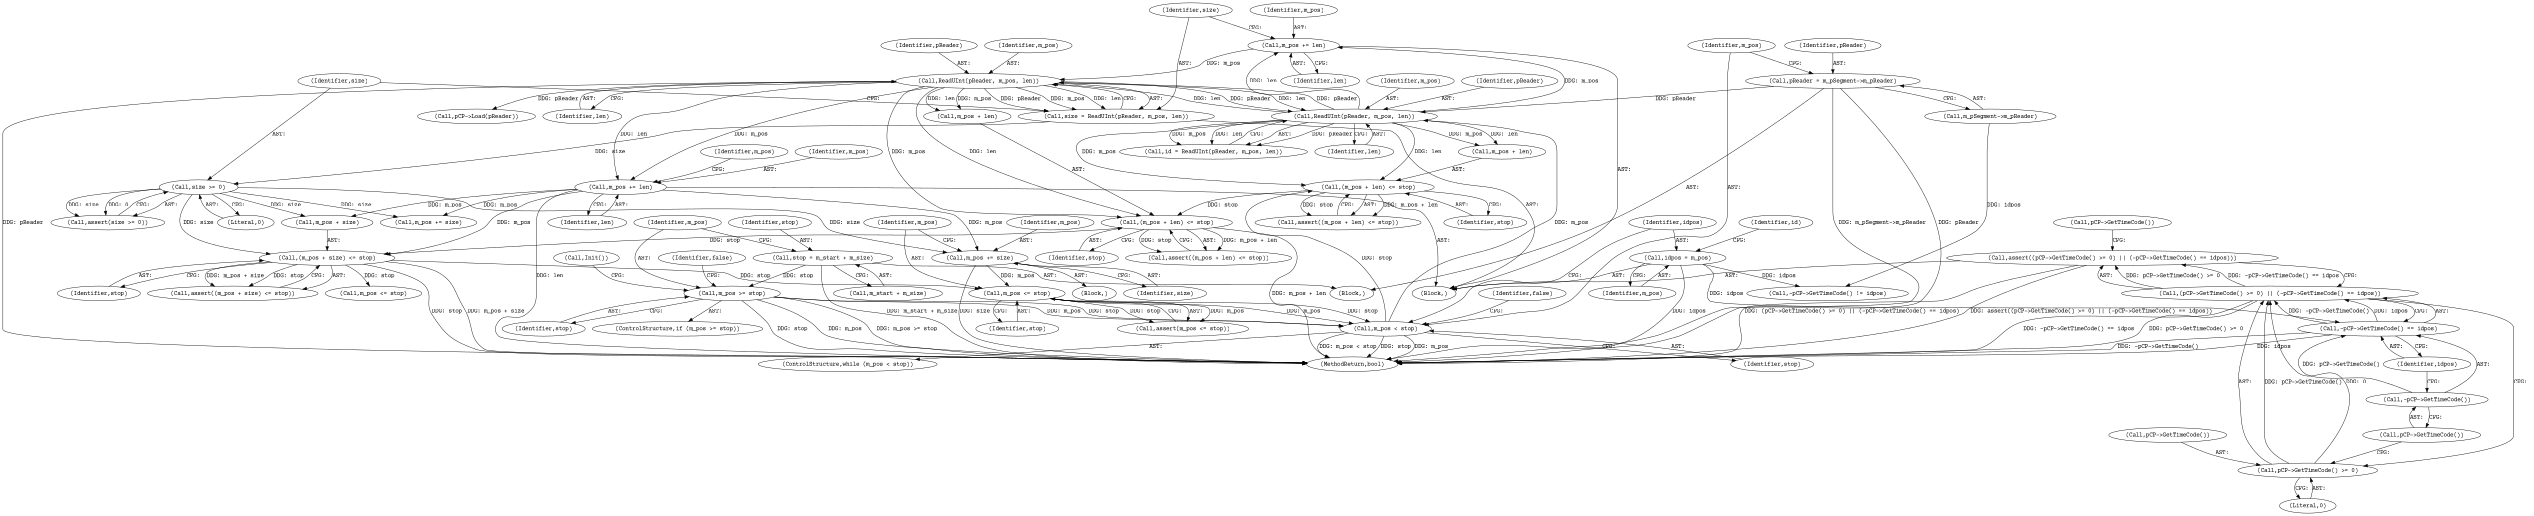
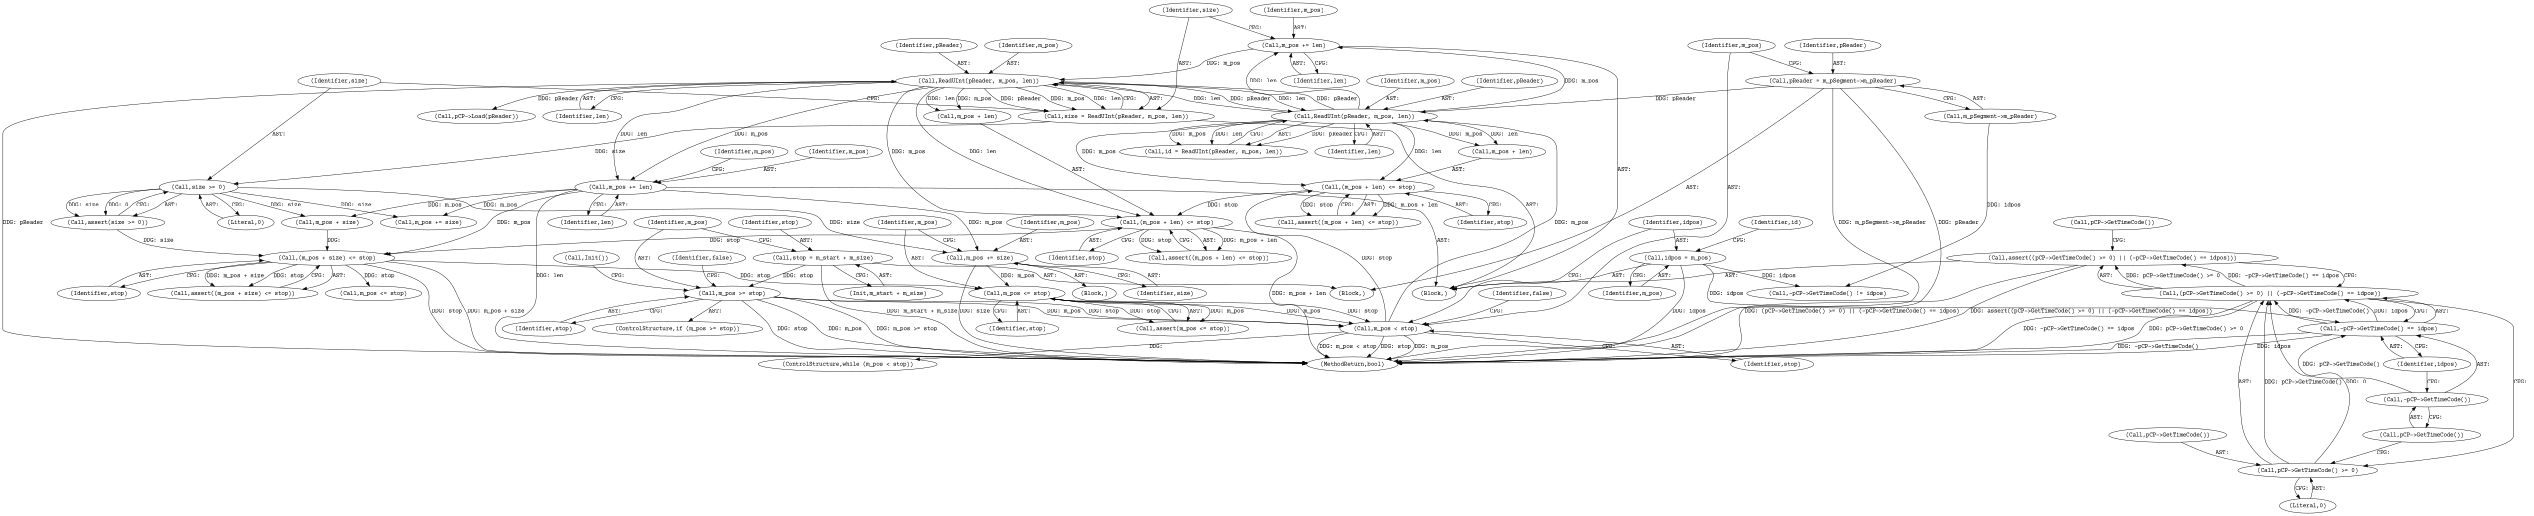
edge "(Call,m_pos + size)" -> "(Call,(m_pos + size) <= stop)": label "AST: " -> "DDG: "
edge "(Call,size >= 0)" -> "(Call,(m_pos + size) <= stop)": now "(Call,assert(size >= 0))" -> "(Call,(m_pos + size) <= stop)"
node "(Call,m_start + m_size)": label "(Call,m_start + m_size)" -> "(Init,m_start + m_size)"
edge "(Call,m_pos < stop)" -> "(ControlStructure,while (m_pos < stop))": label "AST: " -> "DDG: "
